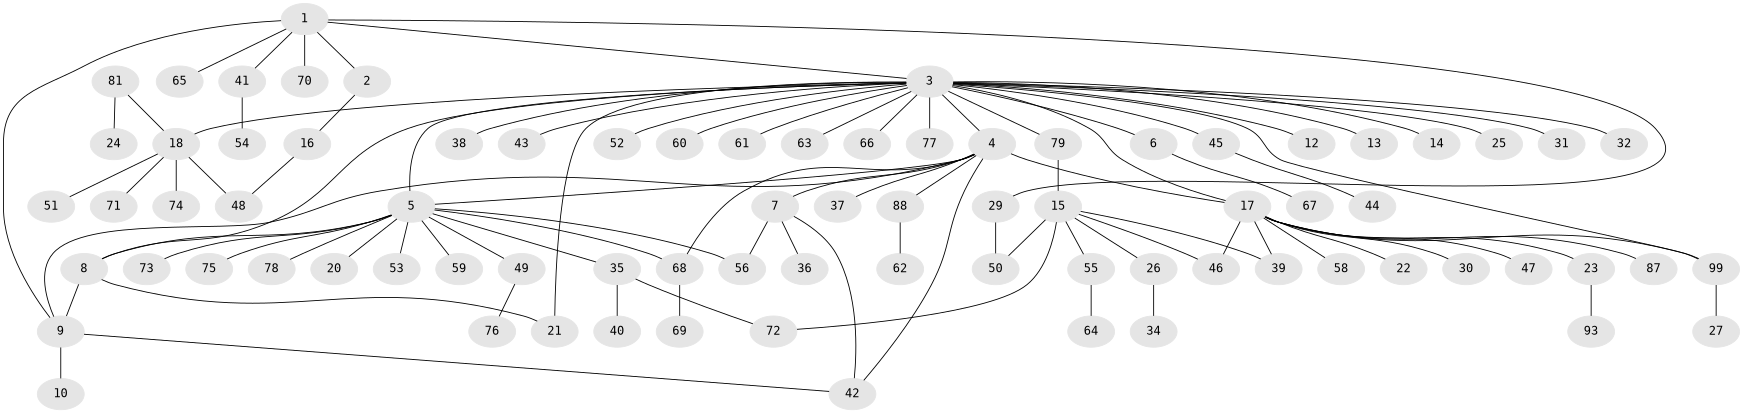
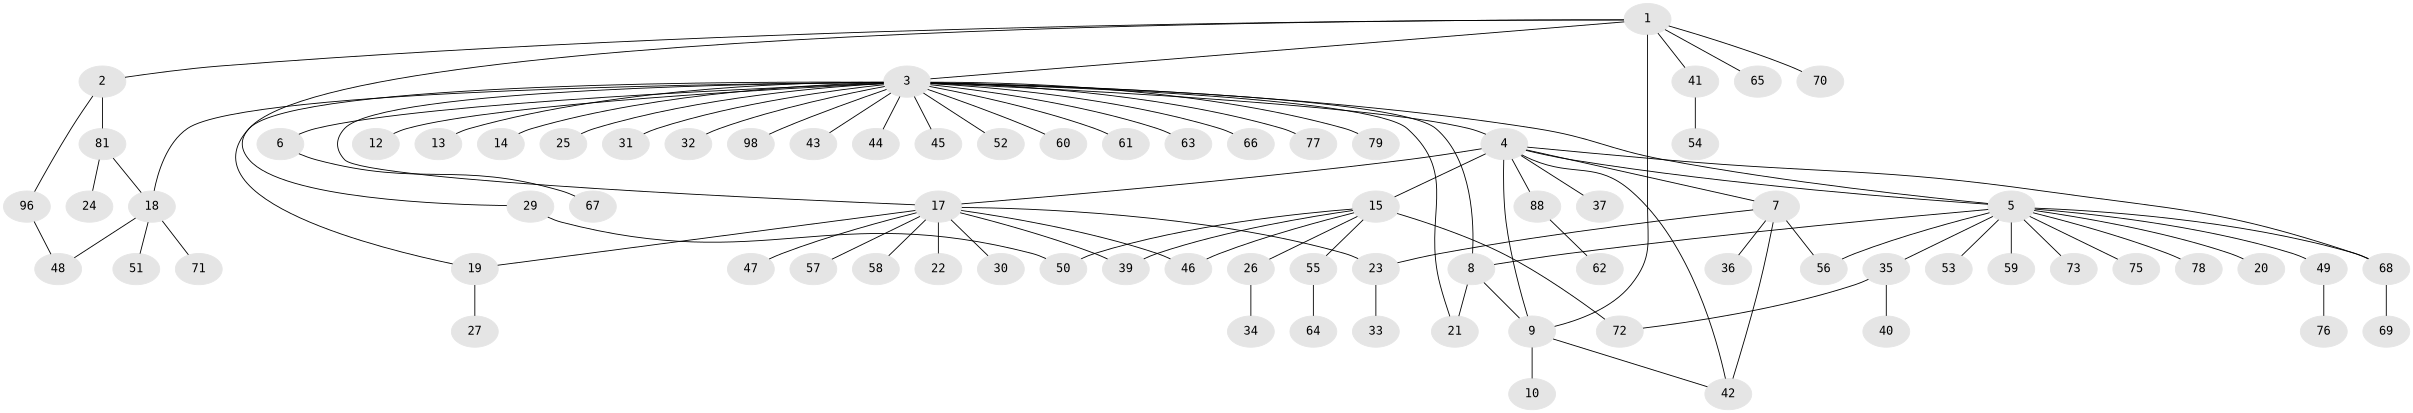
edge "2" -- "81": added
node "16": label "16" -> "96"
node "38": label "38" -> "98"
edge "45" -- "44": now "3" -- "44"
edge "79" -- "15": now "4" -- "15"
node "74": removed
edge "7" -- "23": added
node "87": label "87" -> "57"
node "99": label "99" -> "19"
node "93": label "93" -> "33"
